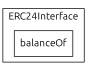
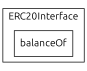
cluster "ERC24Interface": label "ERC24Interface" -> "ERC20Interface"
